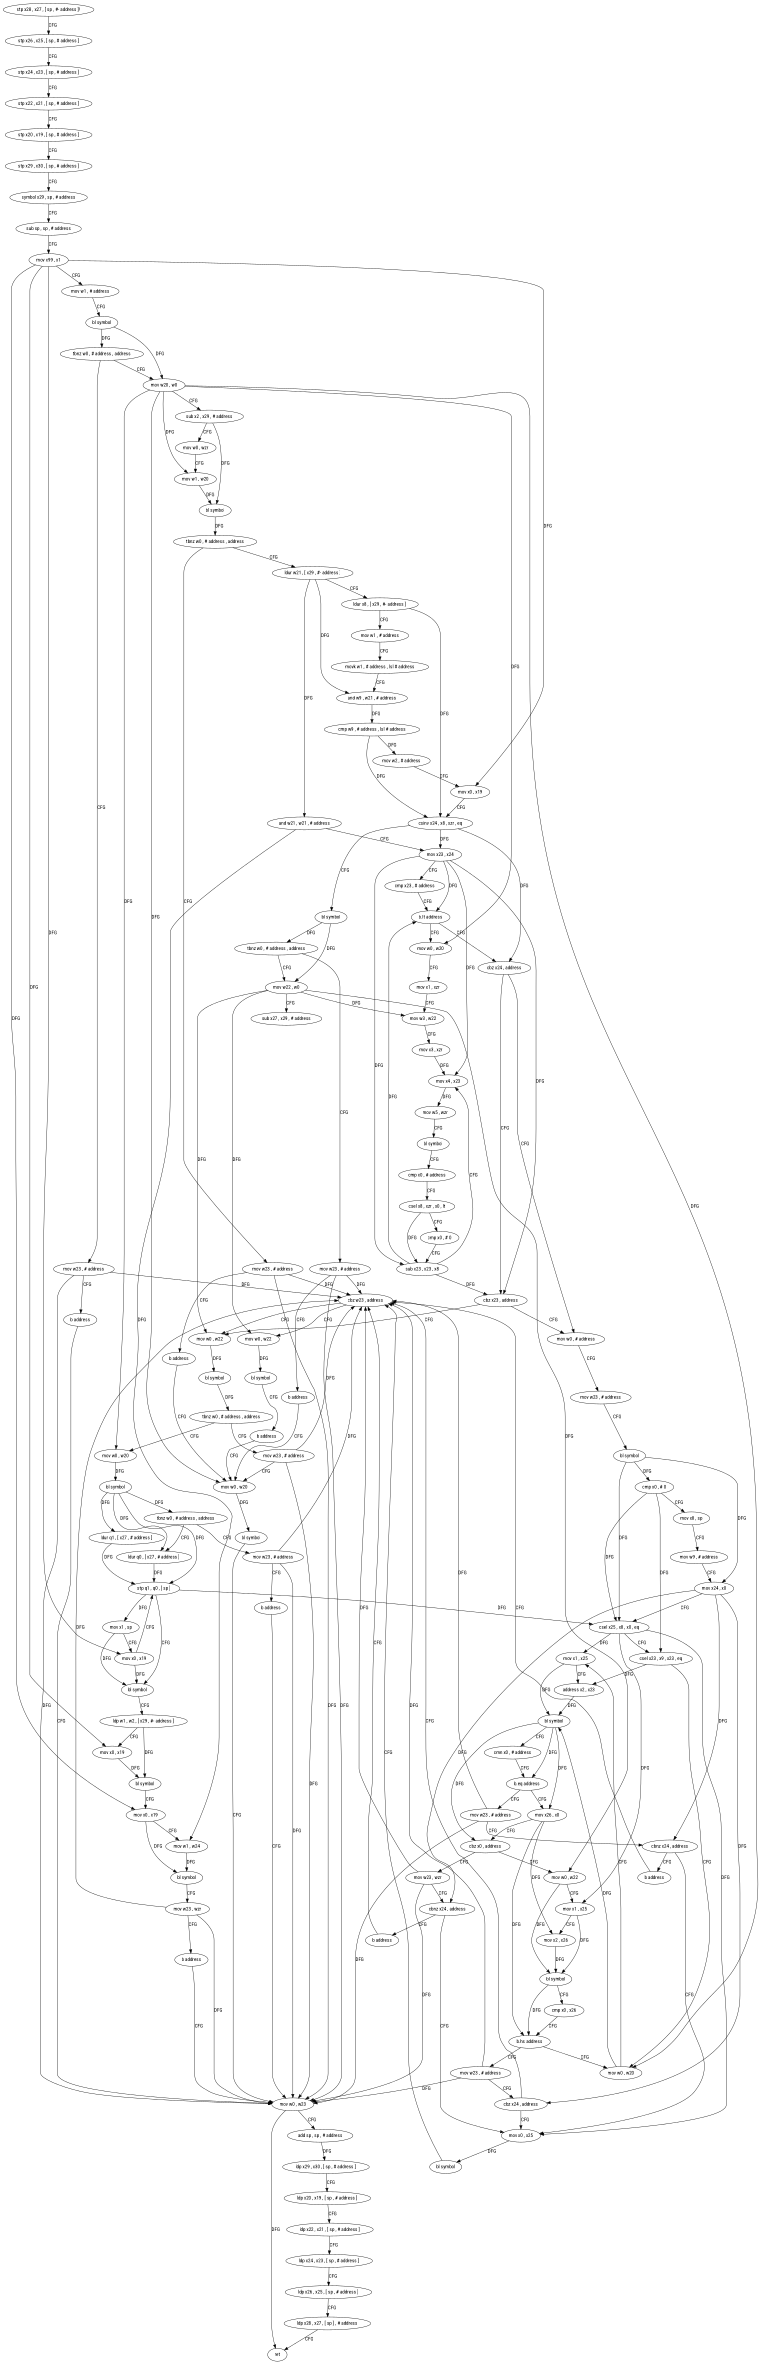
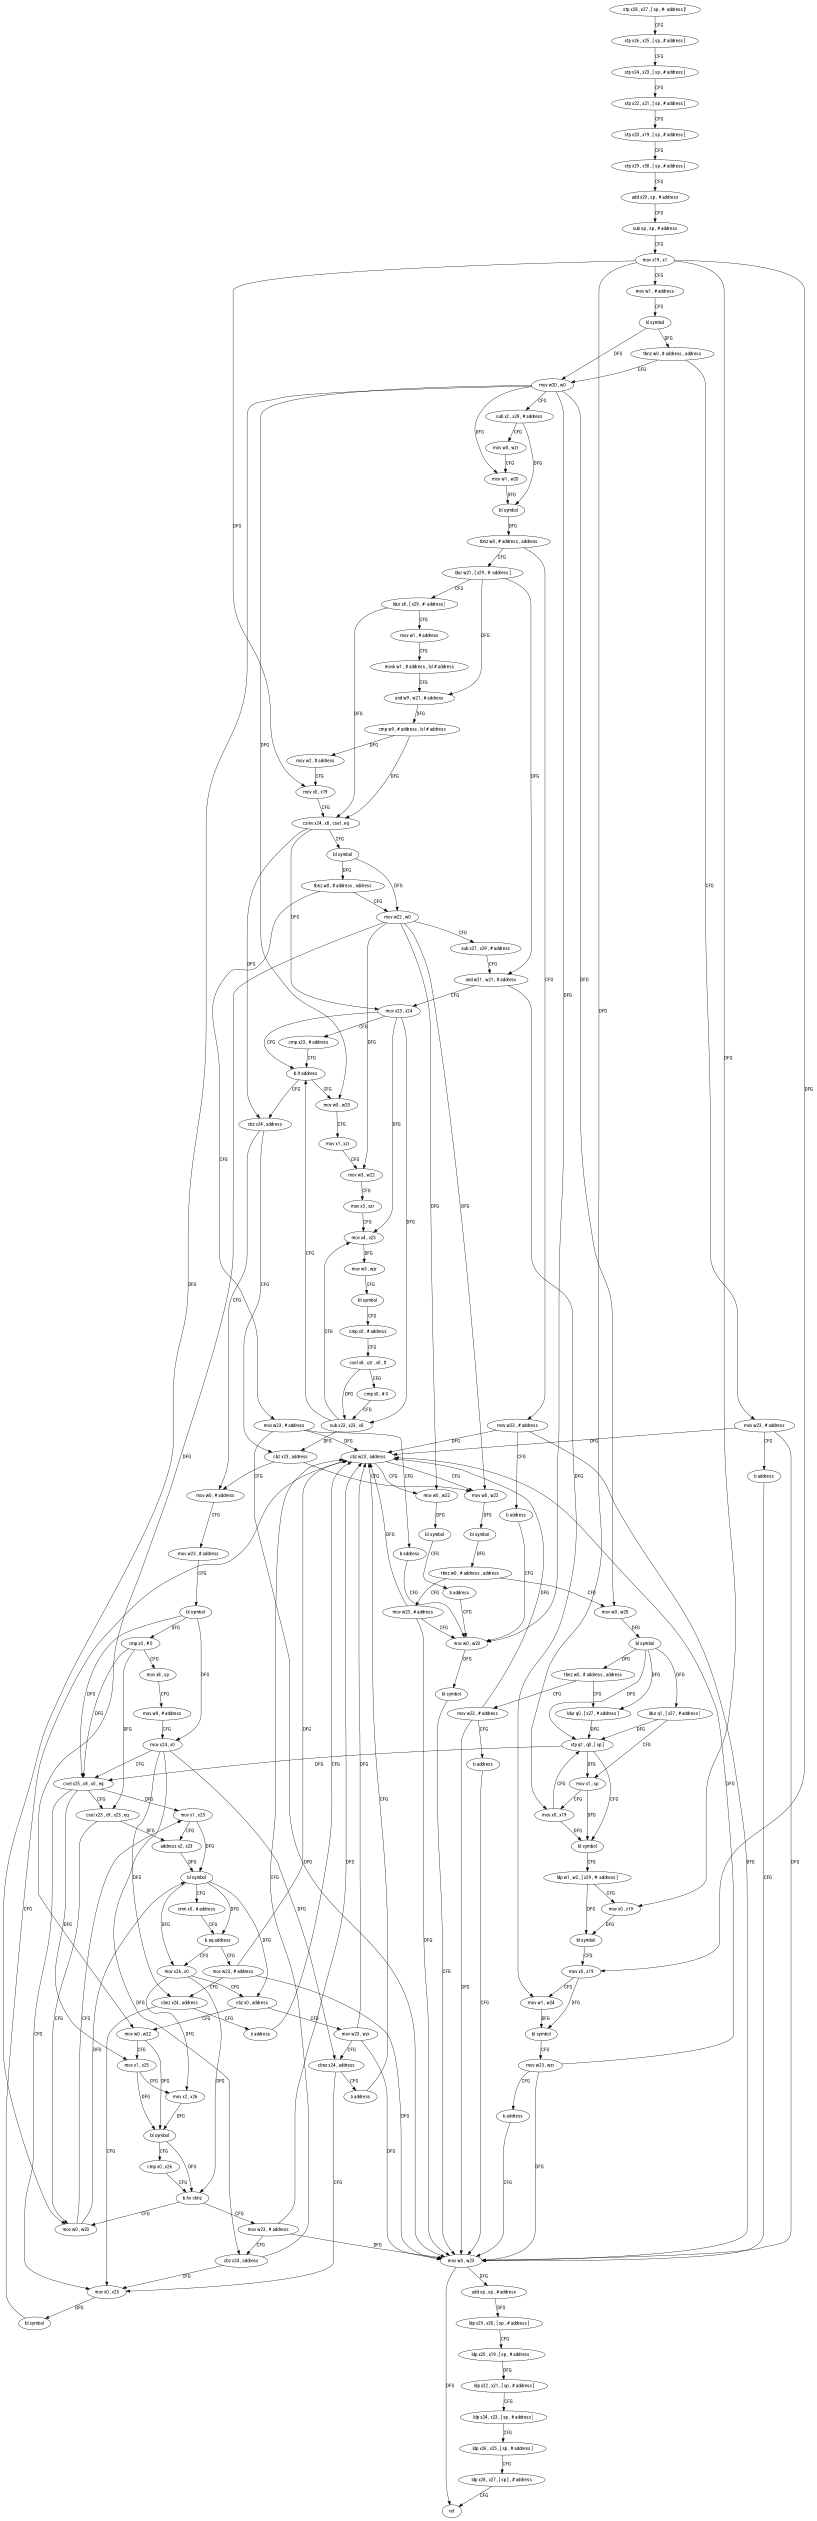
node "symbol x29 , sp , # address": label "symbol x29 , sp , # address" -> "add x29 , sp , # address"
node "mov x99 , x1": label "mov x99 , x1" -> "mov x19 , x1"
node "csinv x24 , x8 , xzr , eq": label "csinv x24 , x8 , xzr , eq" -> "csinv x24 , x8 , csel , eq"
edge "mov x23 , x24" -> "b.lt address": label "DFG" -> "CFG"
edge "sub x27 , x29 , # address" -> "and w21 , w21 , # address": added, label "CFG"
edge "mov x23 , x24" -> "cbz x23 , address": removed, label "DFG"
edge "mov x3 , xzr" -> "mov x4 , x23": label "DFG" -> "CFG"
edge "sub x23 , x23 , x8" -> "b.lt address": label "DFG" -> "CFG"
edge "ldur q1 , [ x27 , # address ]" -> "mov x1 , sp": added, label "CFG"
edge "csel x25 , x8 , x0 , eq" -> "mov x0 , x25": label "DFG" -> "CFG"
node "b.hs address": label "b.hs address" -> "b.hs cbnz"
edge "mov w0 , w23" -> "add sp , sp , # address": label "CFG" -> "DFG"
edge "ldp x20 , x19 , [ sp , # address ]" -> "ldp x22 , x21 , [ sp , # address ]": label "CFG" -> "DFG"
